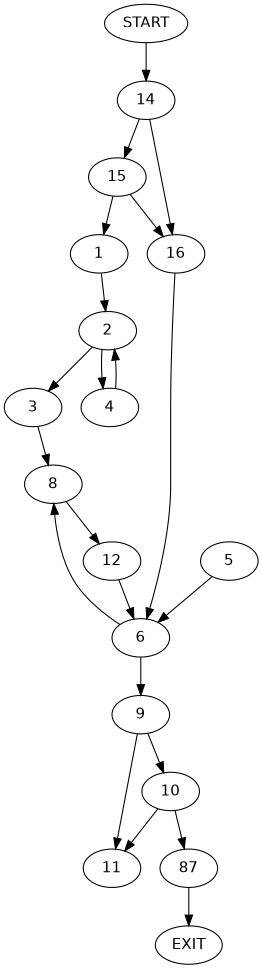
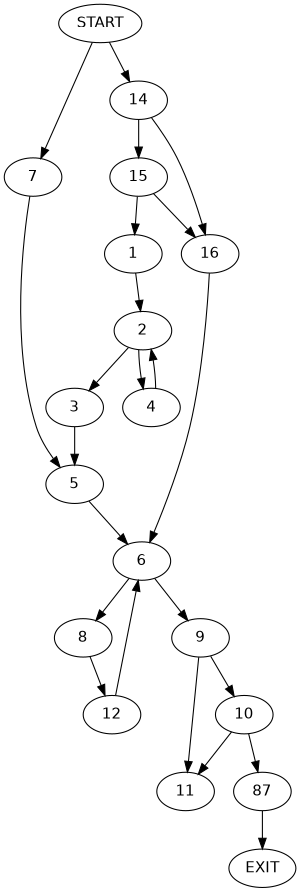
node "7": added
edge "3" -> "8": now "3" -> "5"
